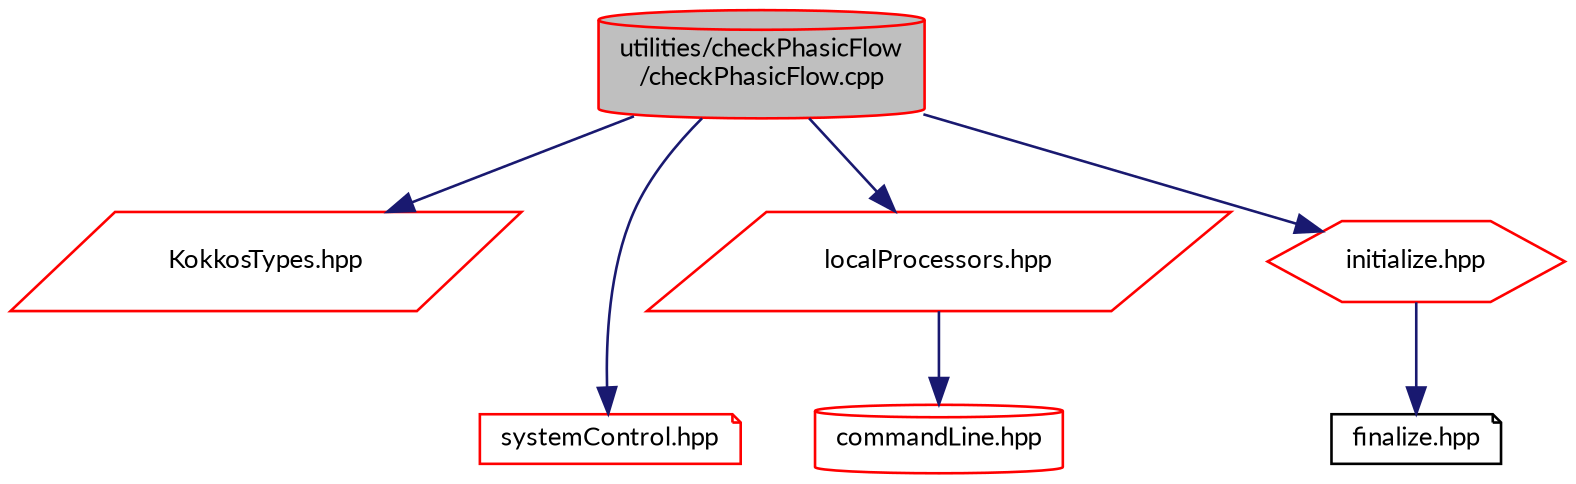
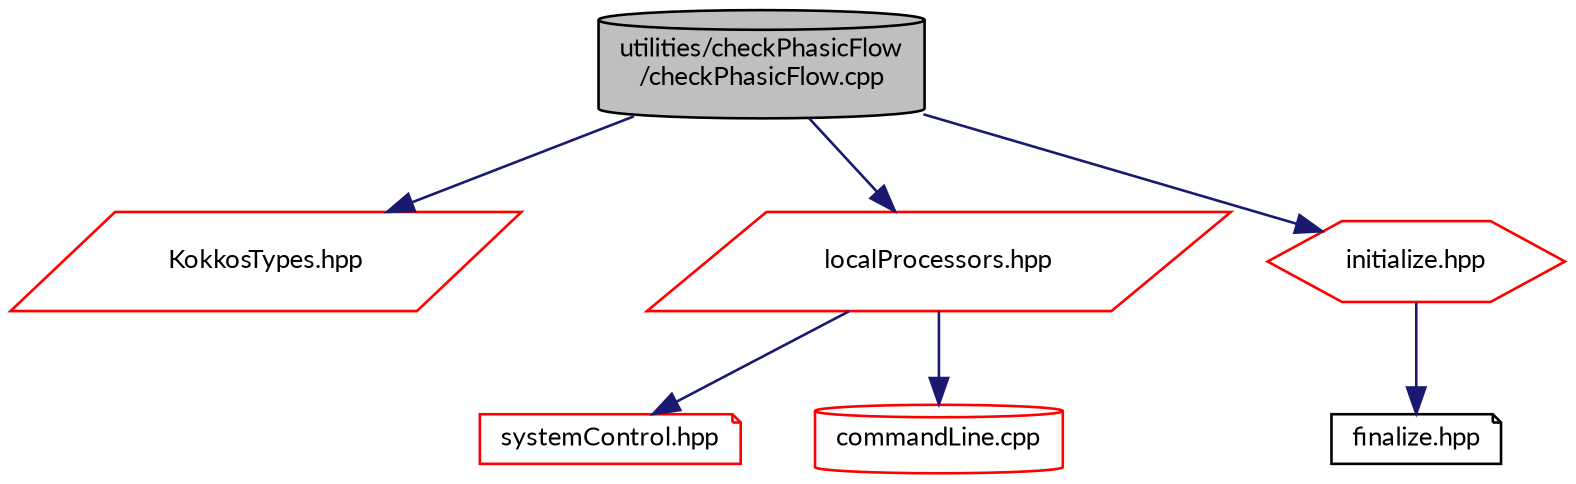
node "utilities/checkPhasicFlow /checkPhasicFlow.cpp": color red -> black
edge "utilities/checkPhasicFlow /checkPhasicFlow.cpp" -> "systemControl.hpp": now "localProcessors.hpp" -> "systemControl.hpp"
node "commandLine.hpp": label "commandLine.hpp" -> "commandLine.cpp"
